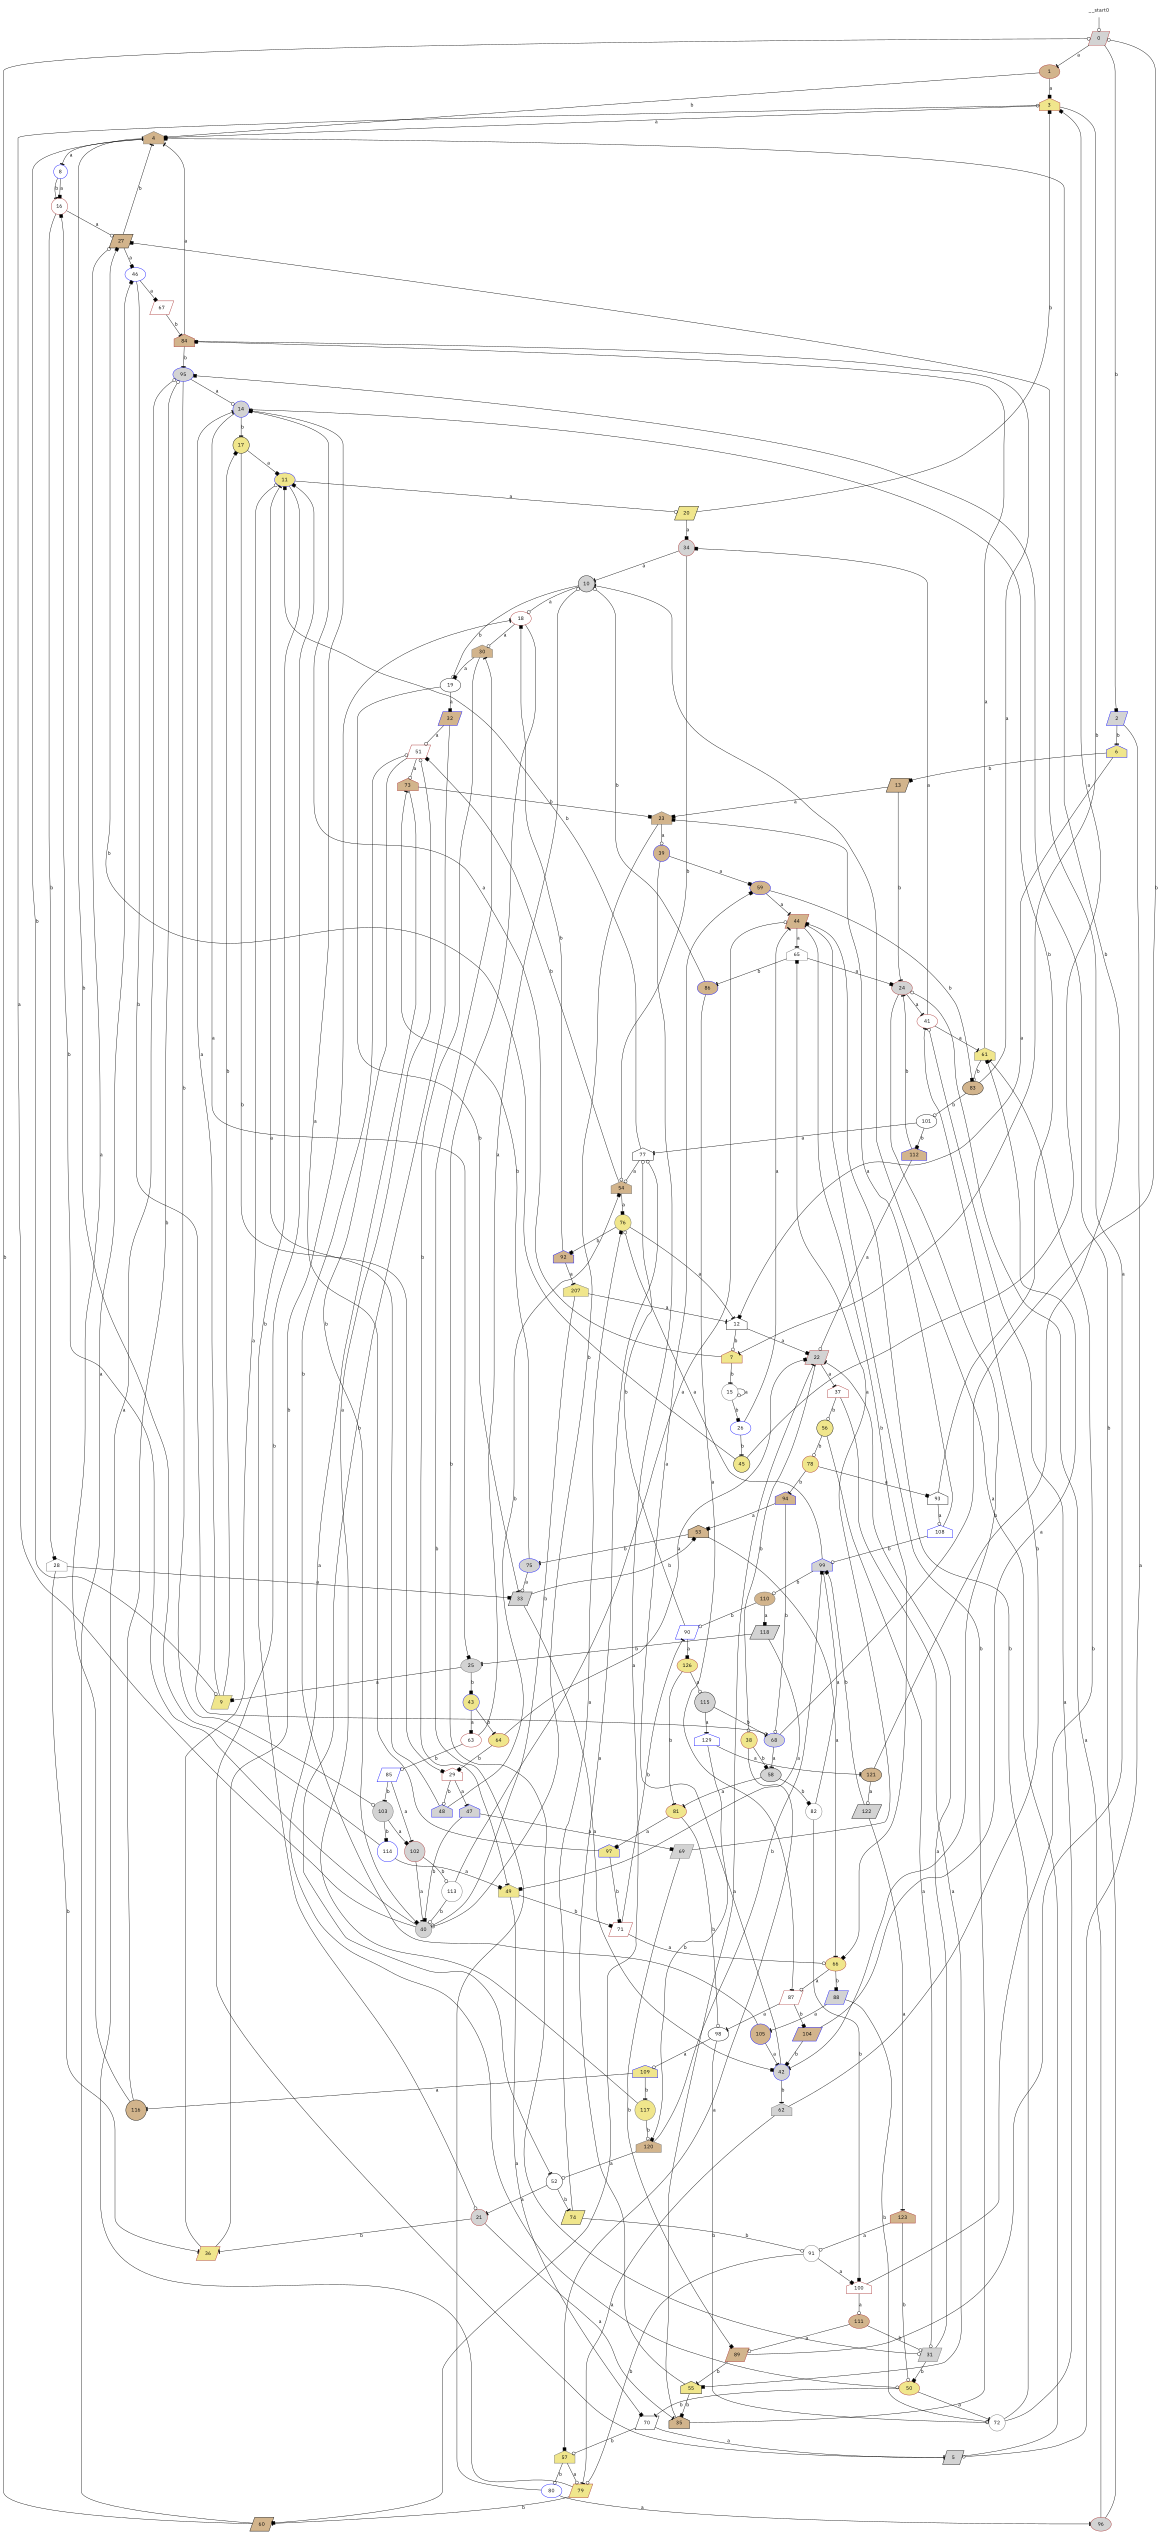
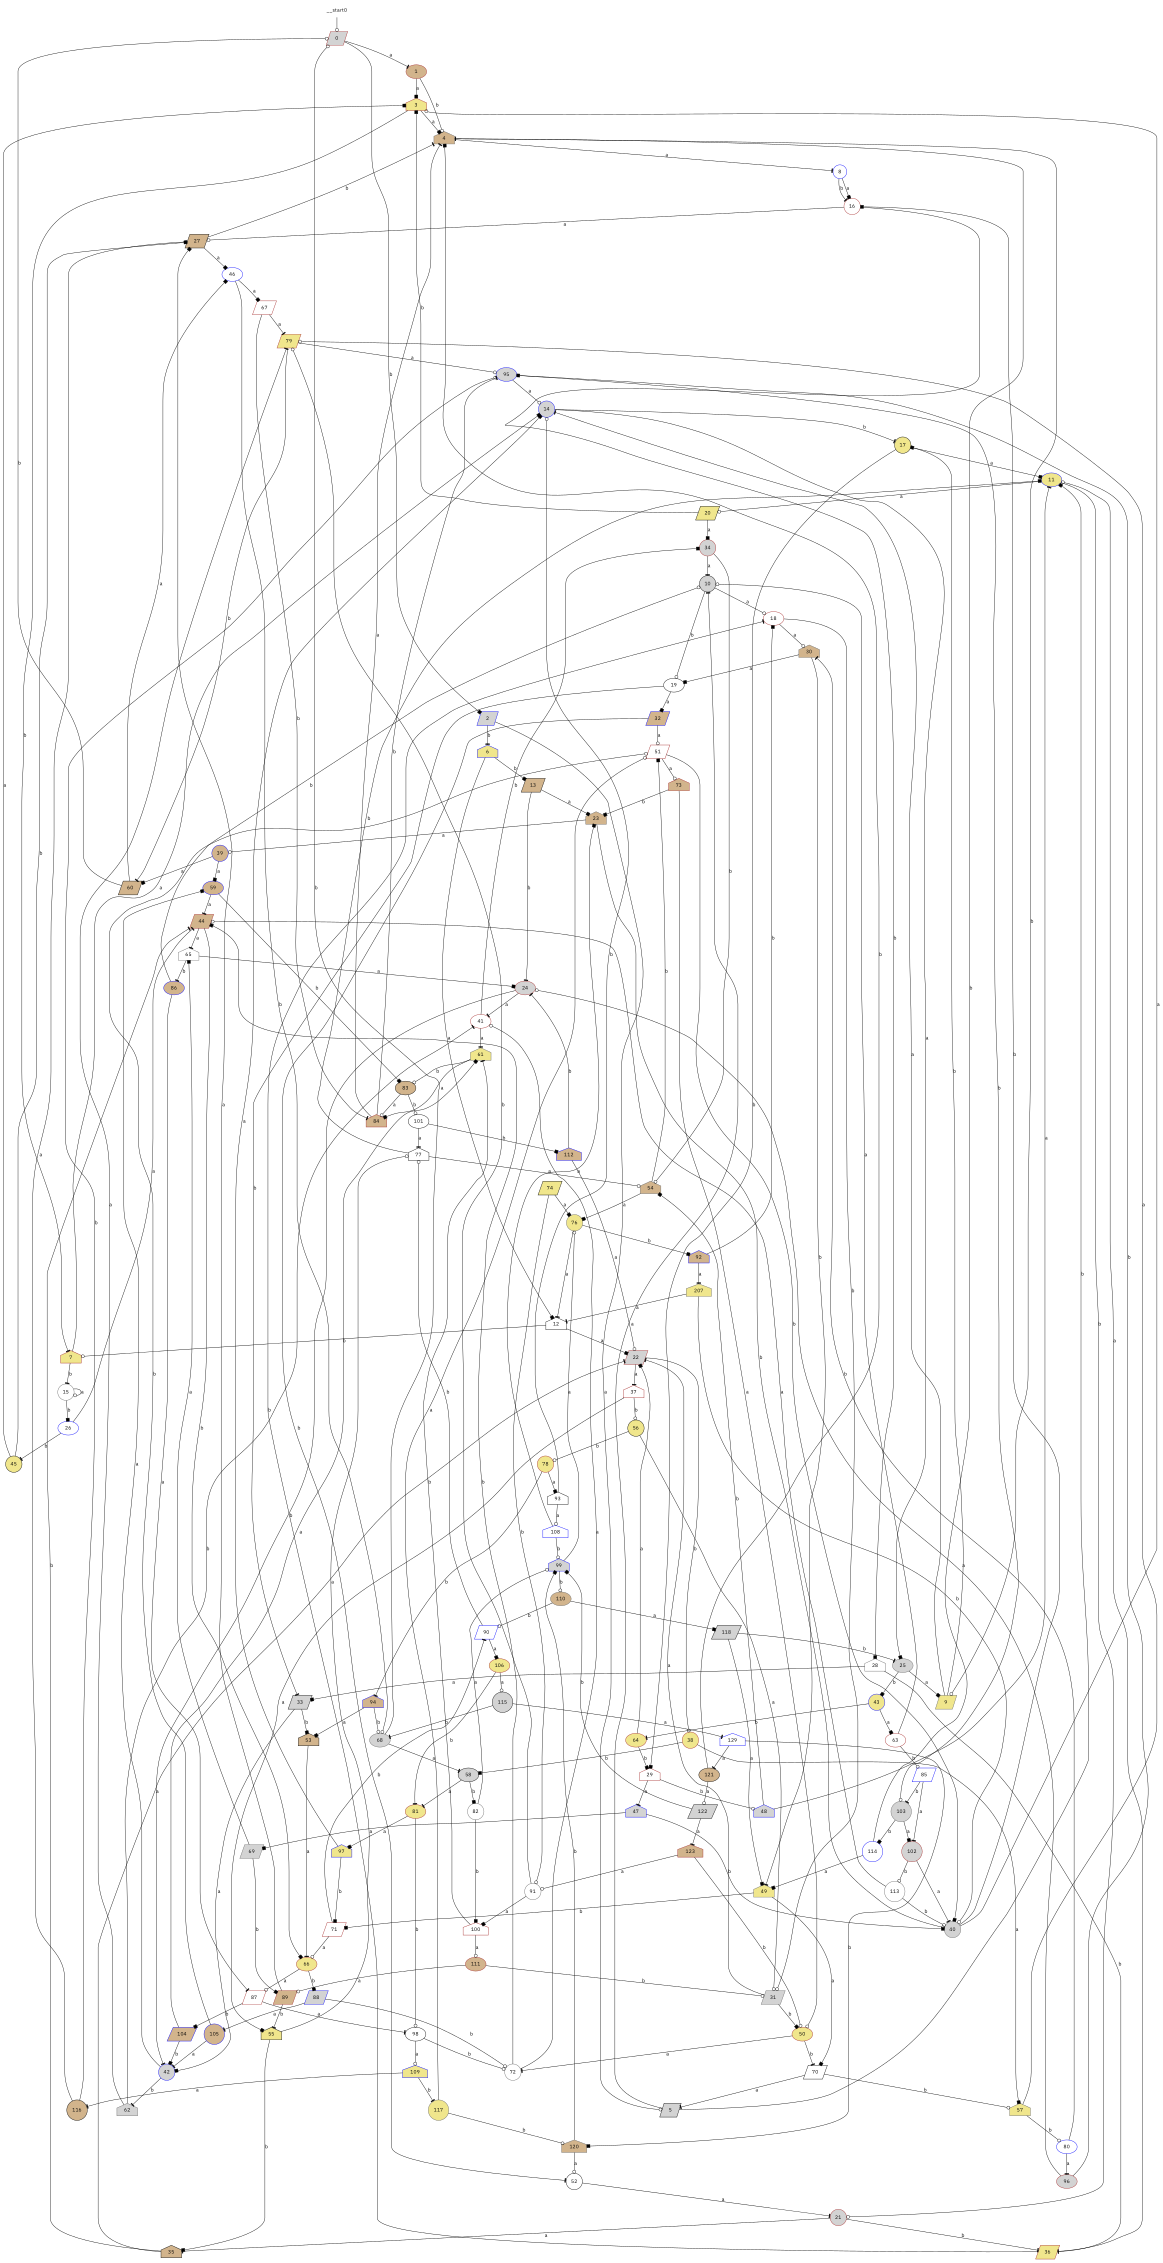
edge "67" -> "79": added, label "a"
edge "41" -> "34": label "a" -> "b"
node "75": removed
node "126": label "126" -> "106"
node "68": color blue -> gray40
edge "52" -> "74": removed, label "b"
